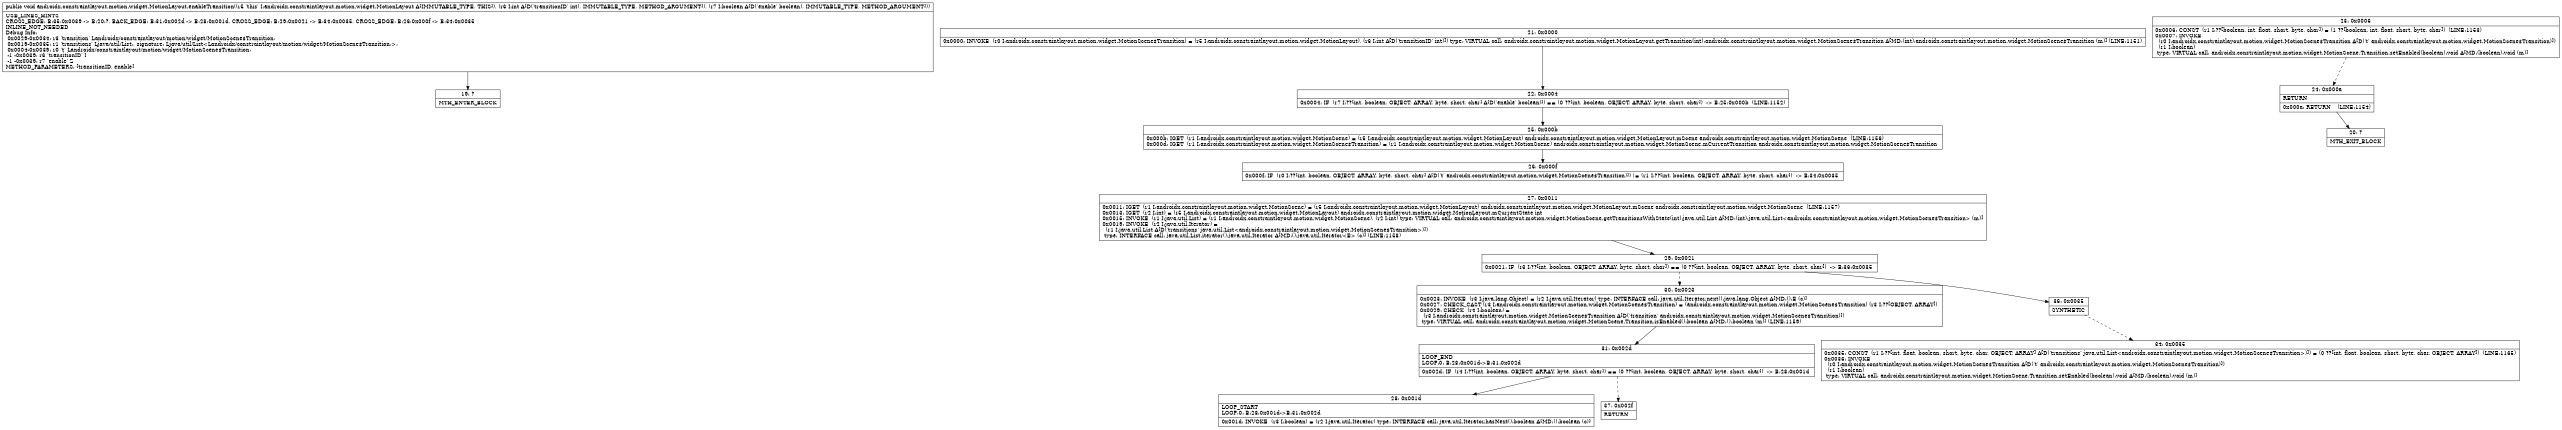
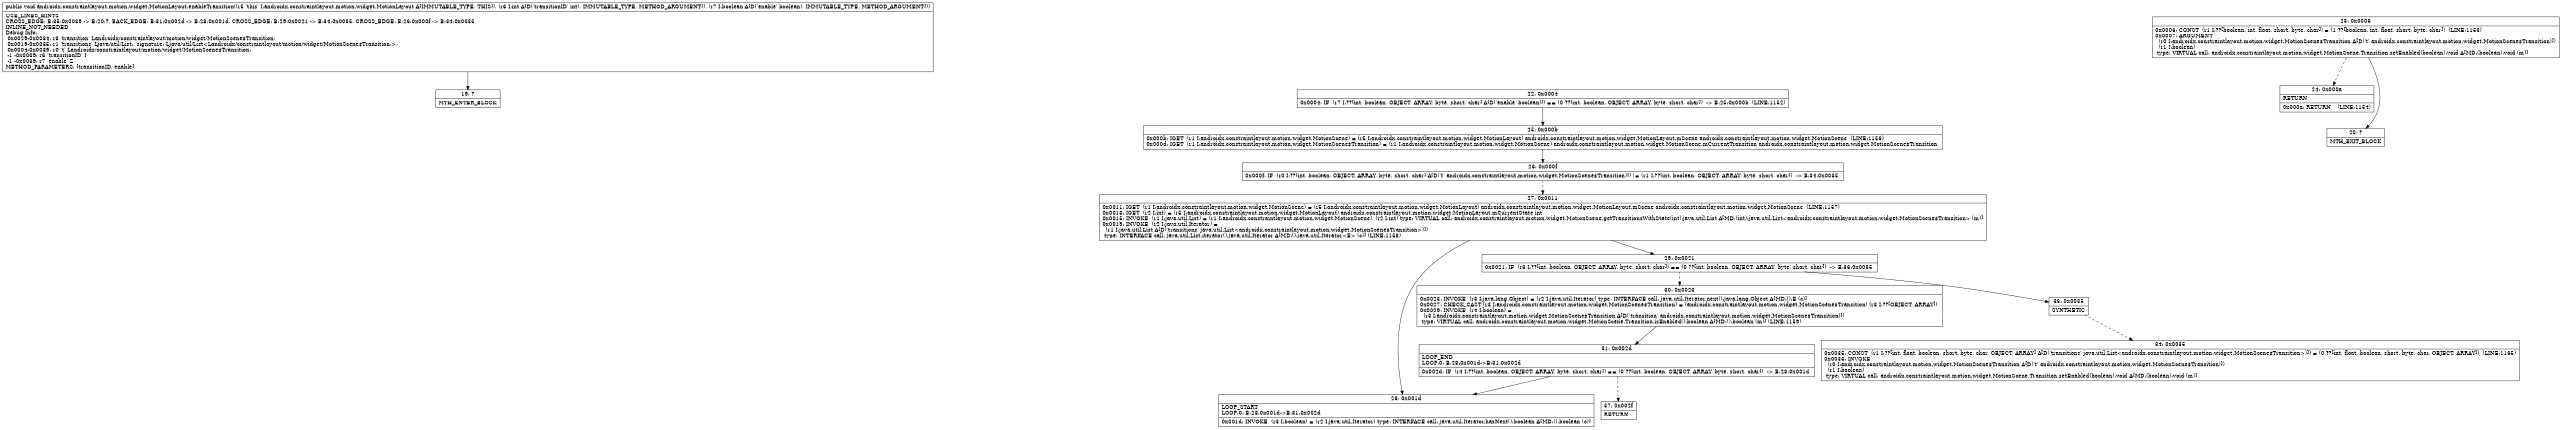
node "23: 0x0006": text "0x0007: INVOKE" -> "0x0007: ARGUMENT"
node "21: 0x0000": removed
edge "24: 0x000a" -> "20: ?": now "23: 0x0006" -> "20: ?"
edge "26: 0x000f" -> "27: 0x0011": added
edge "27: 0x0011" -> "28: 0x001d": added
node "30: 0x0023": text "0x0029: CHECK  (r4 I:boolean) =" -> "0x0029: INVOKE  (r4 I:boolean) ="
